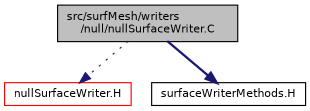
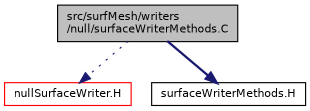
node "src/surfMesh/writers /null/nullSurfaceWriter.C": label "src/surfMesh/writers /null/nullSurfaceWriter.C" -> "src/surfMesh/writers /null/surfaceWriterMethods.C"
